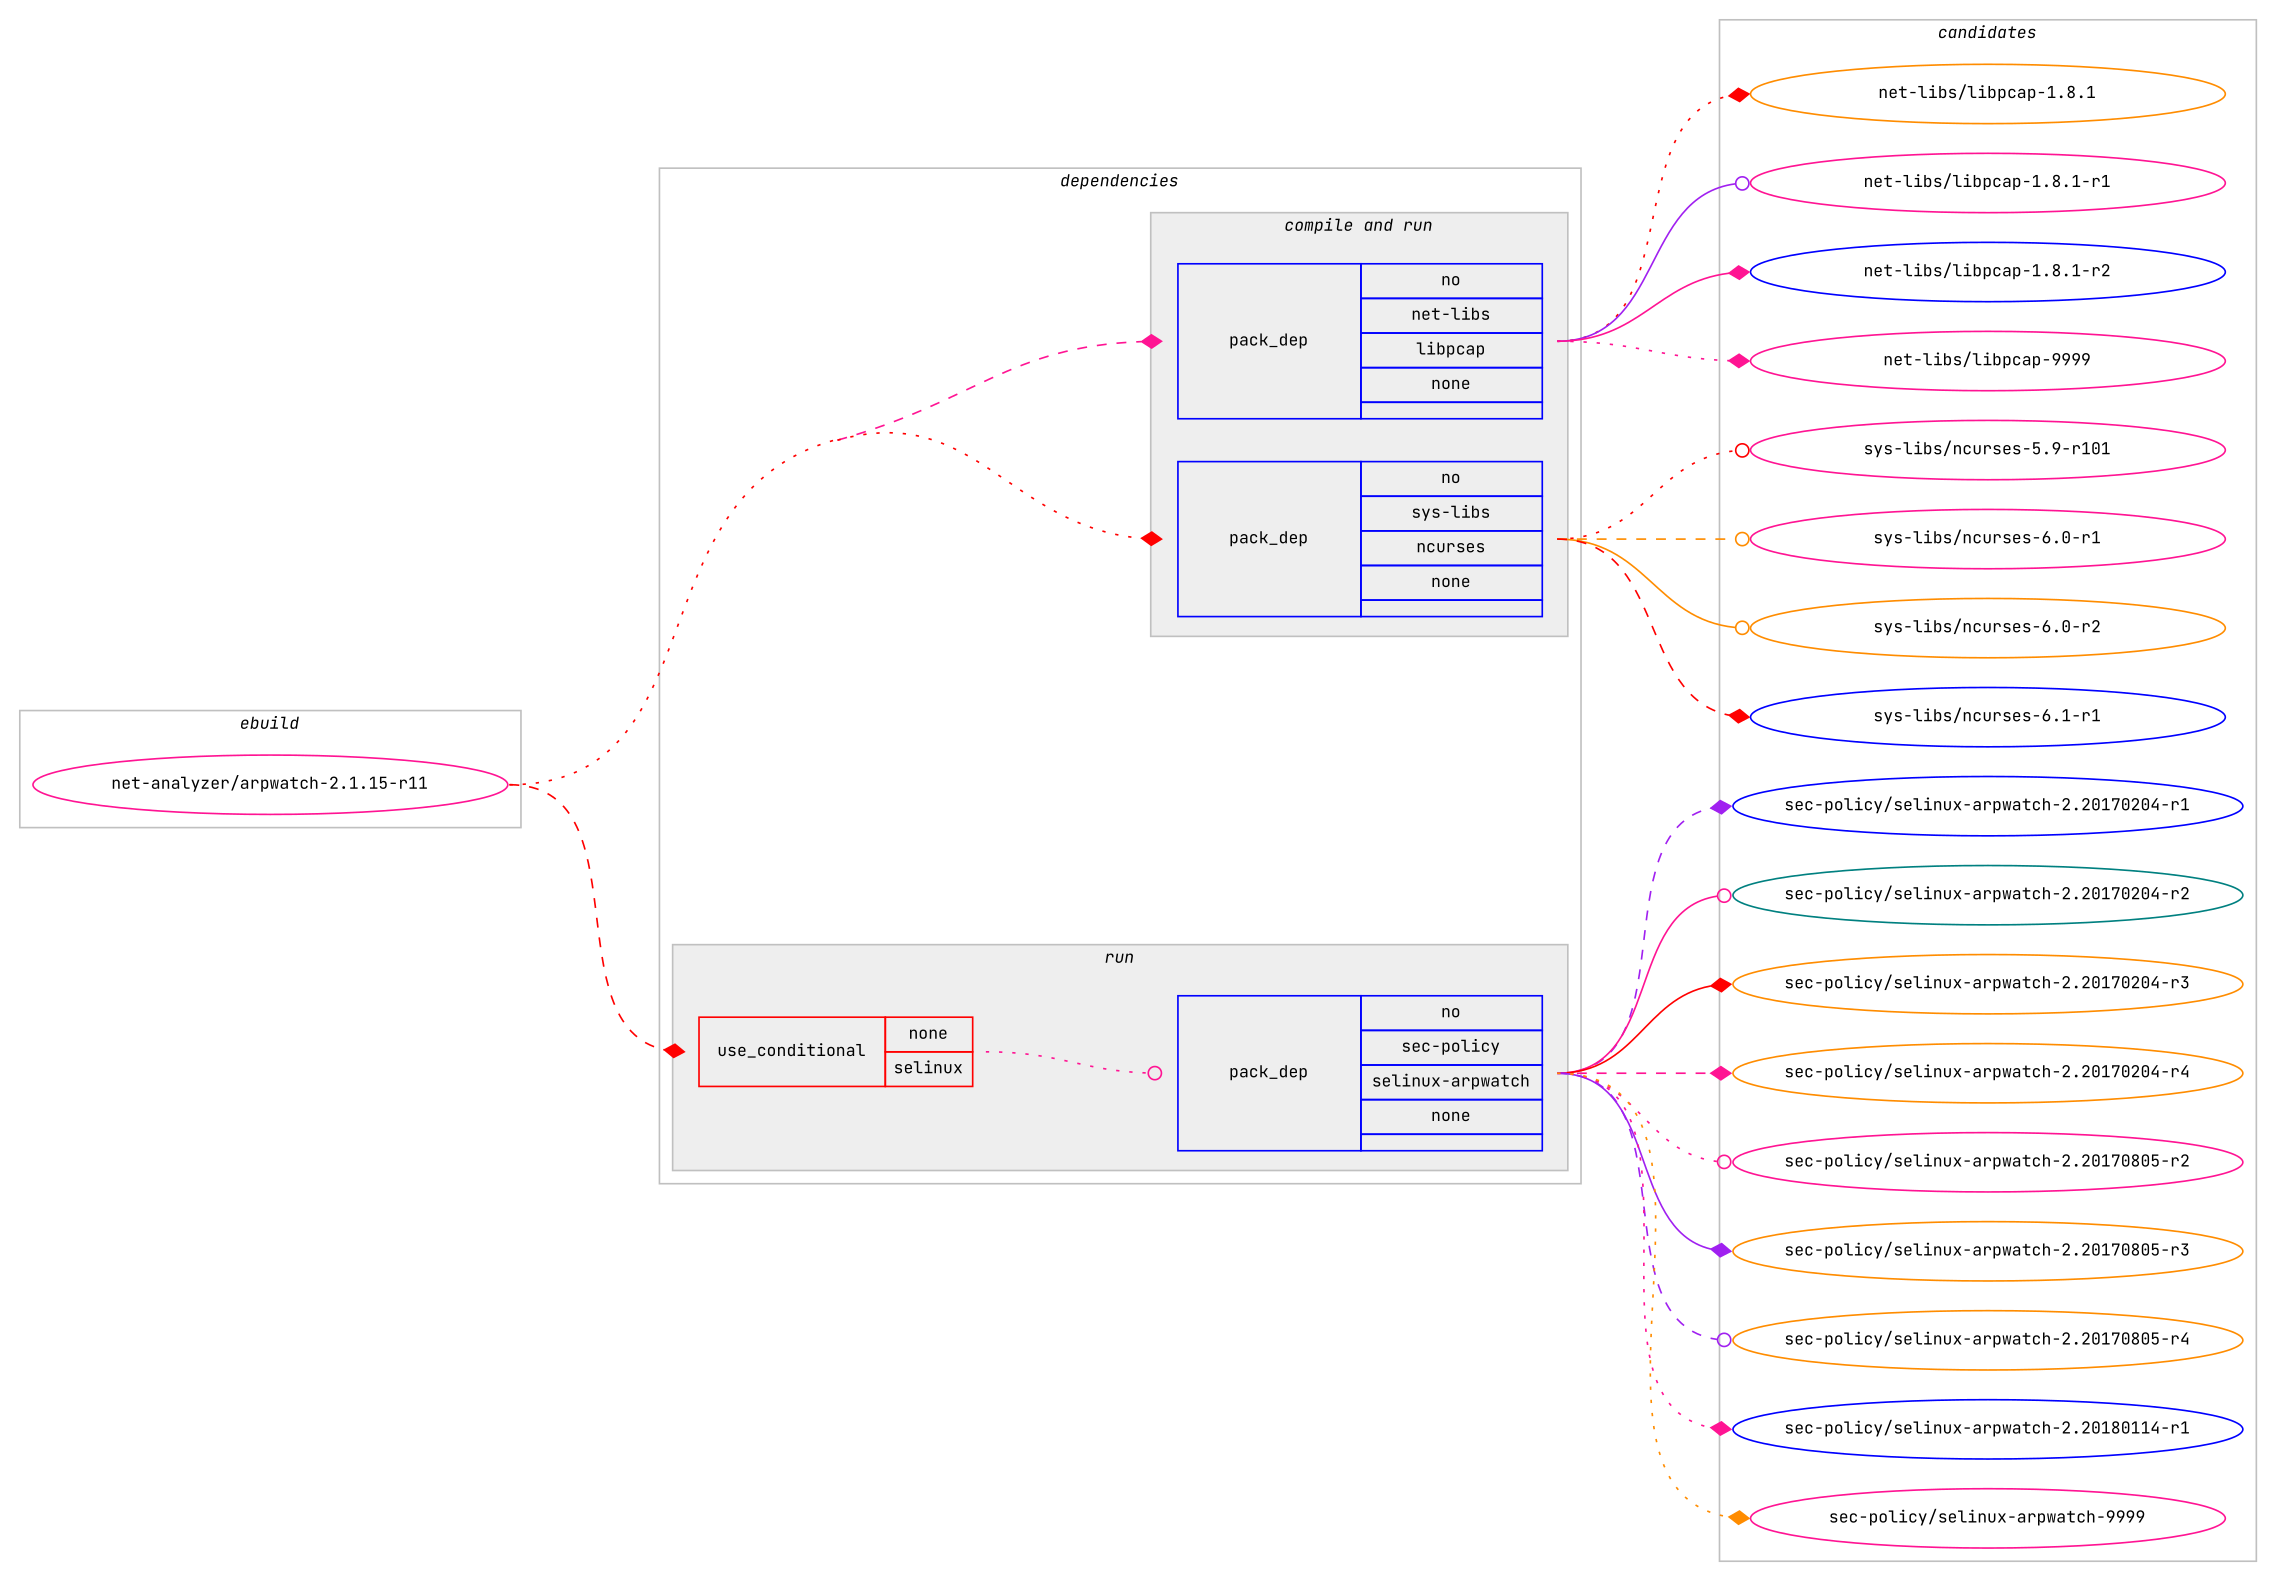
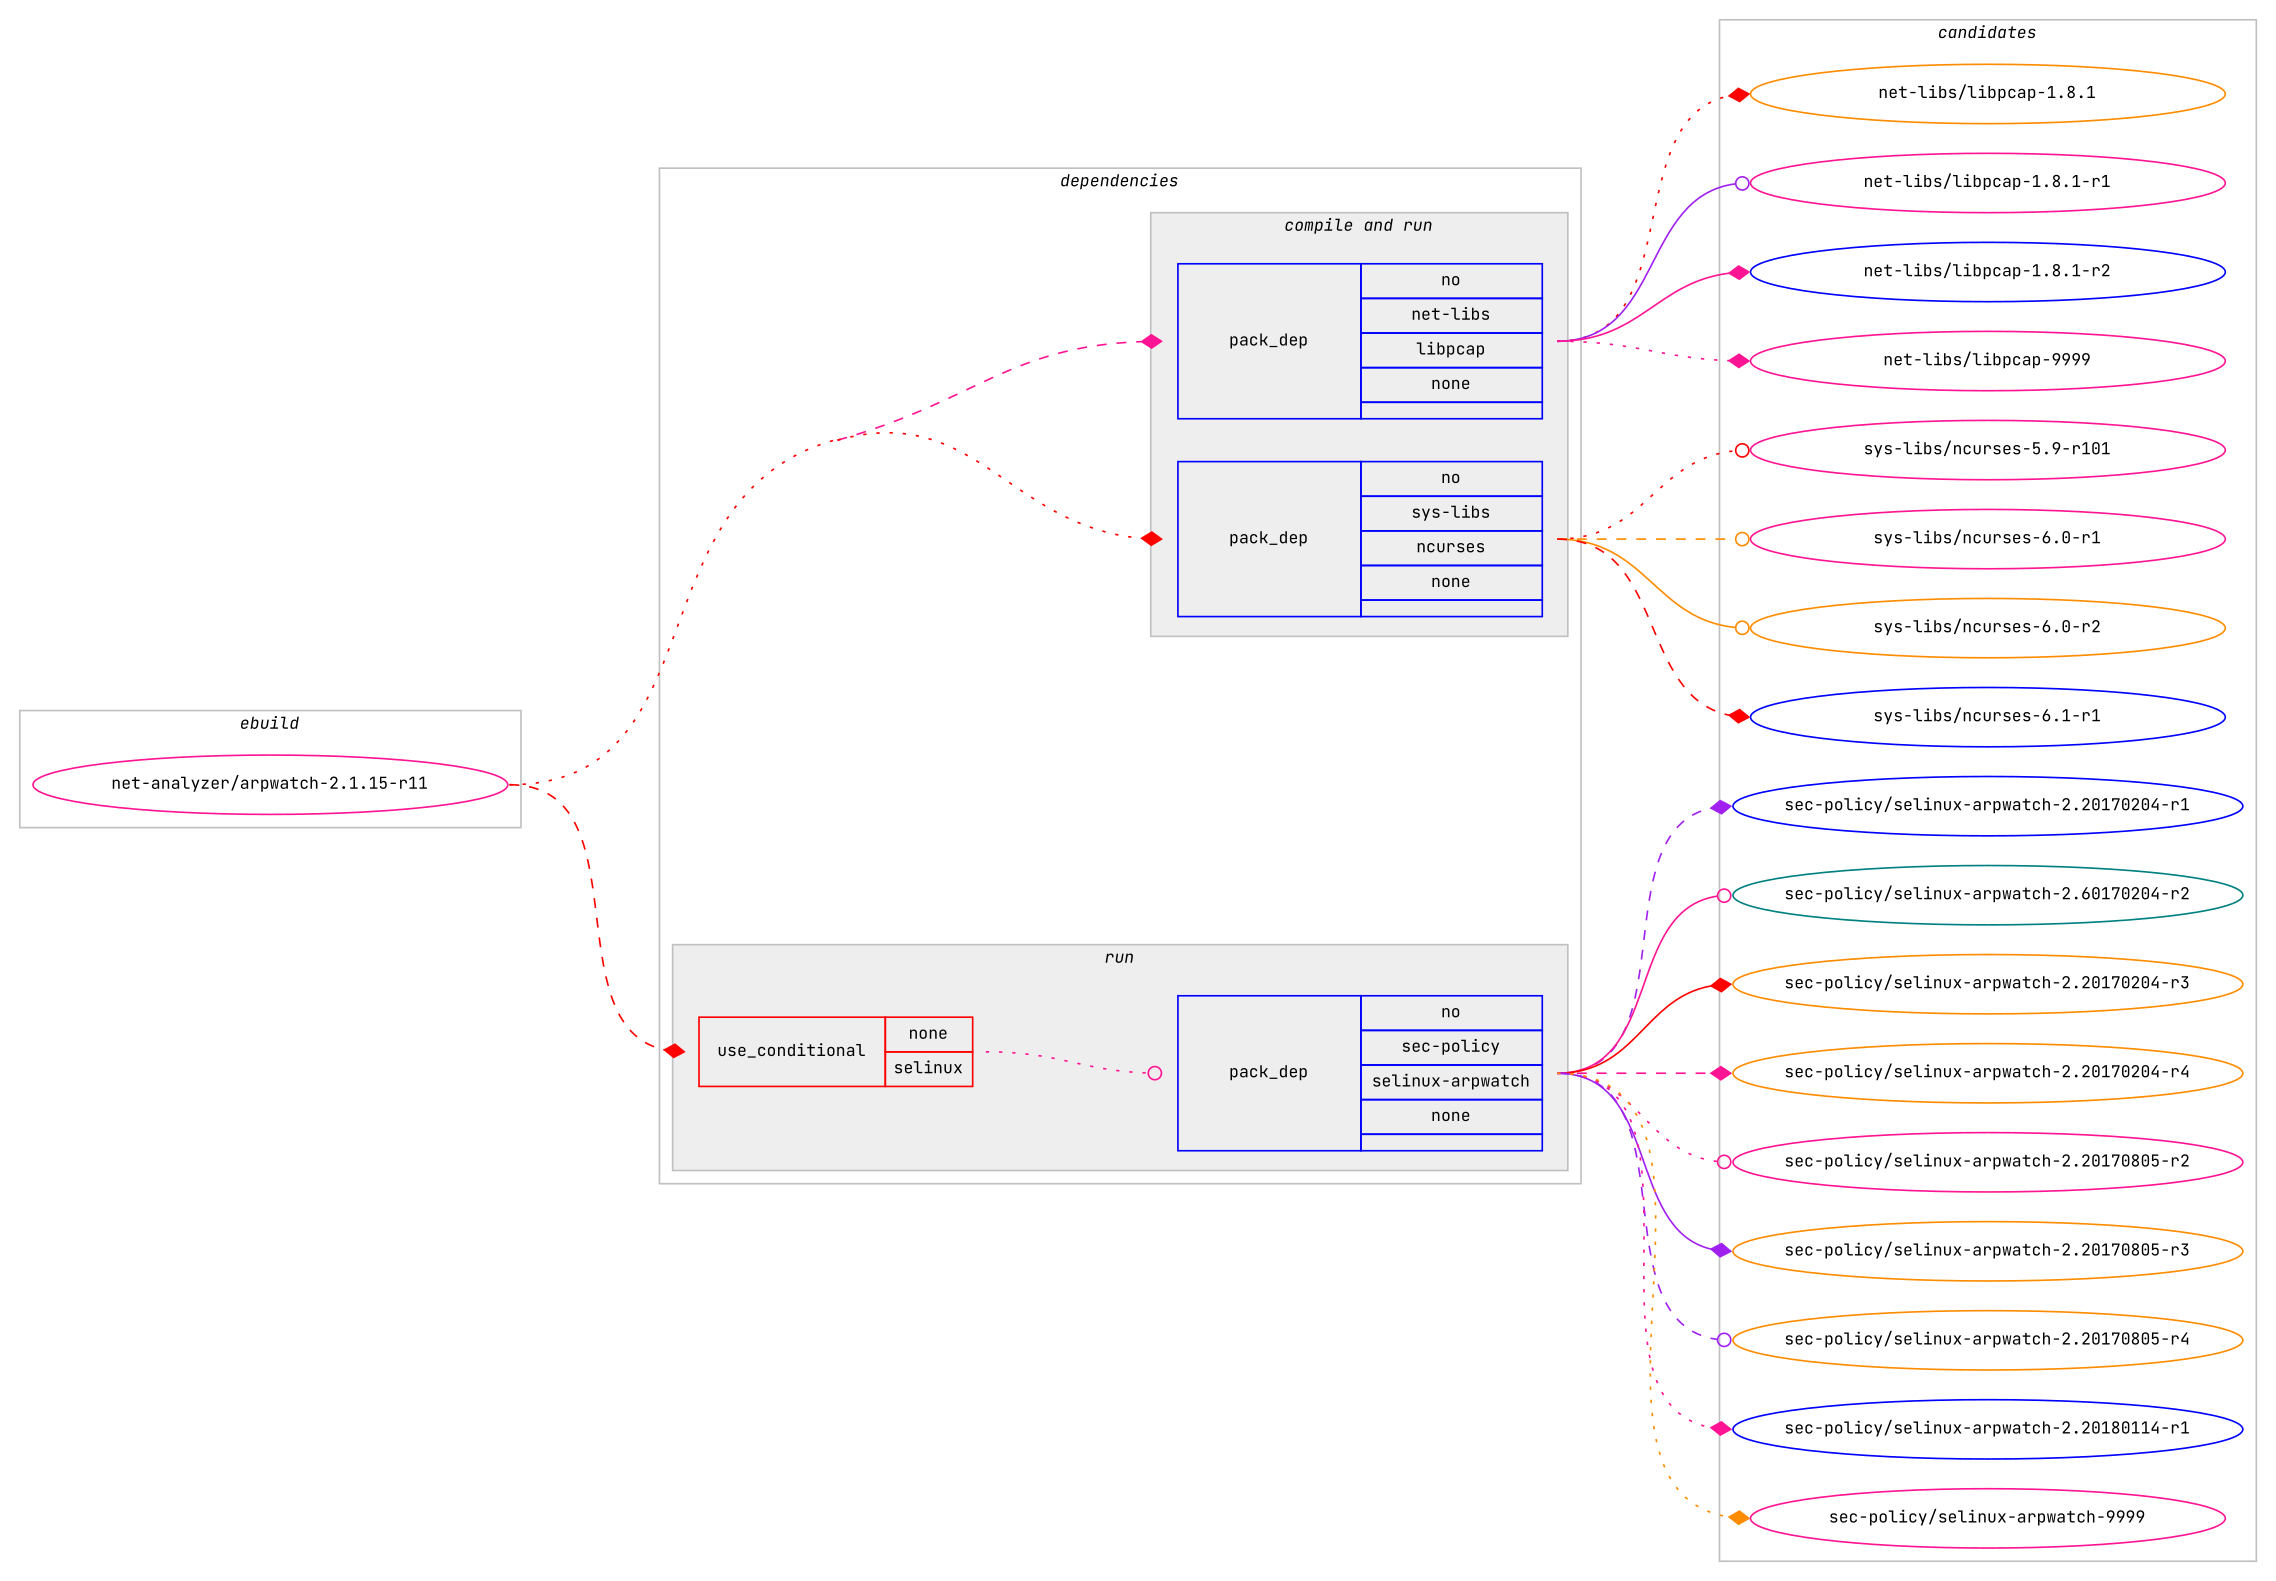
node "sec-policy/selinux-arpwatch-2.20170204-r2": label "sec-policy/selinux-arpwatch-2.20170204-r2" -> "sec-policy/selinux-arpwatch-2.60170204-r2"
